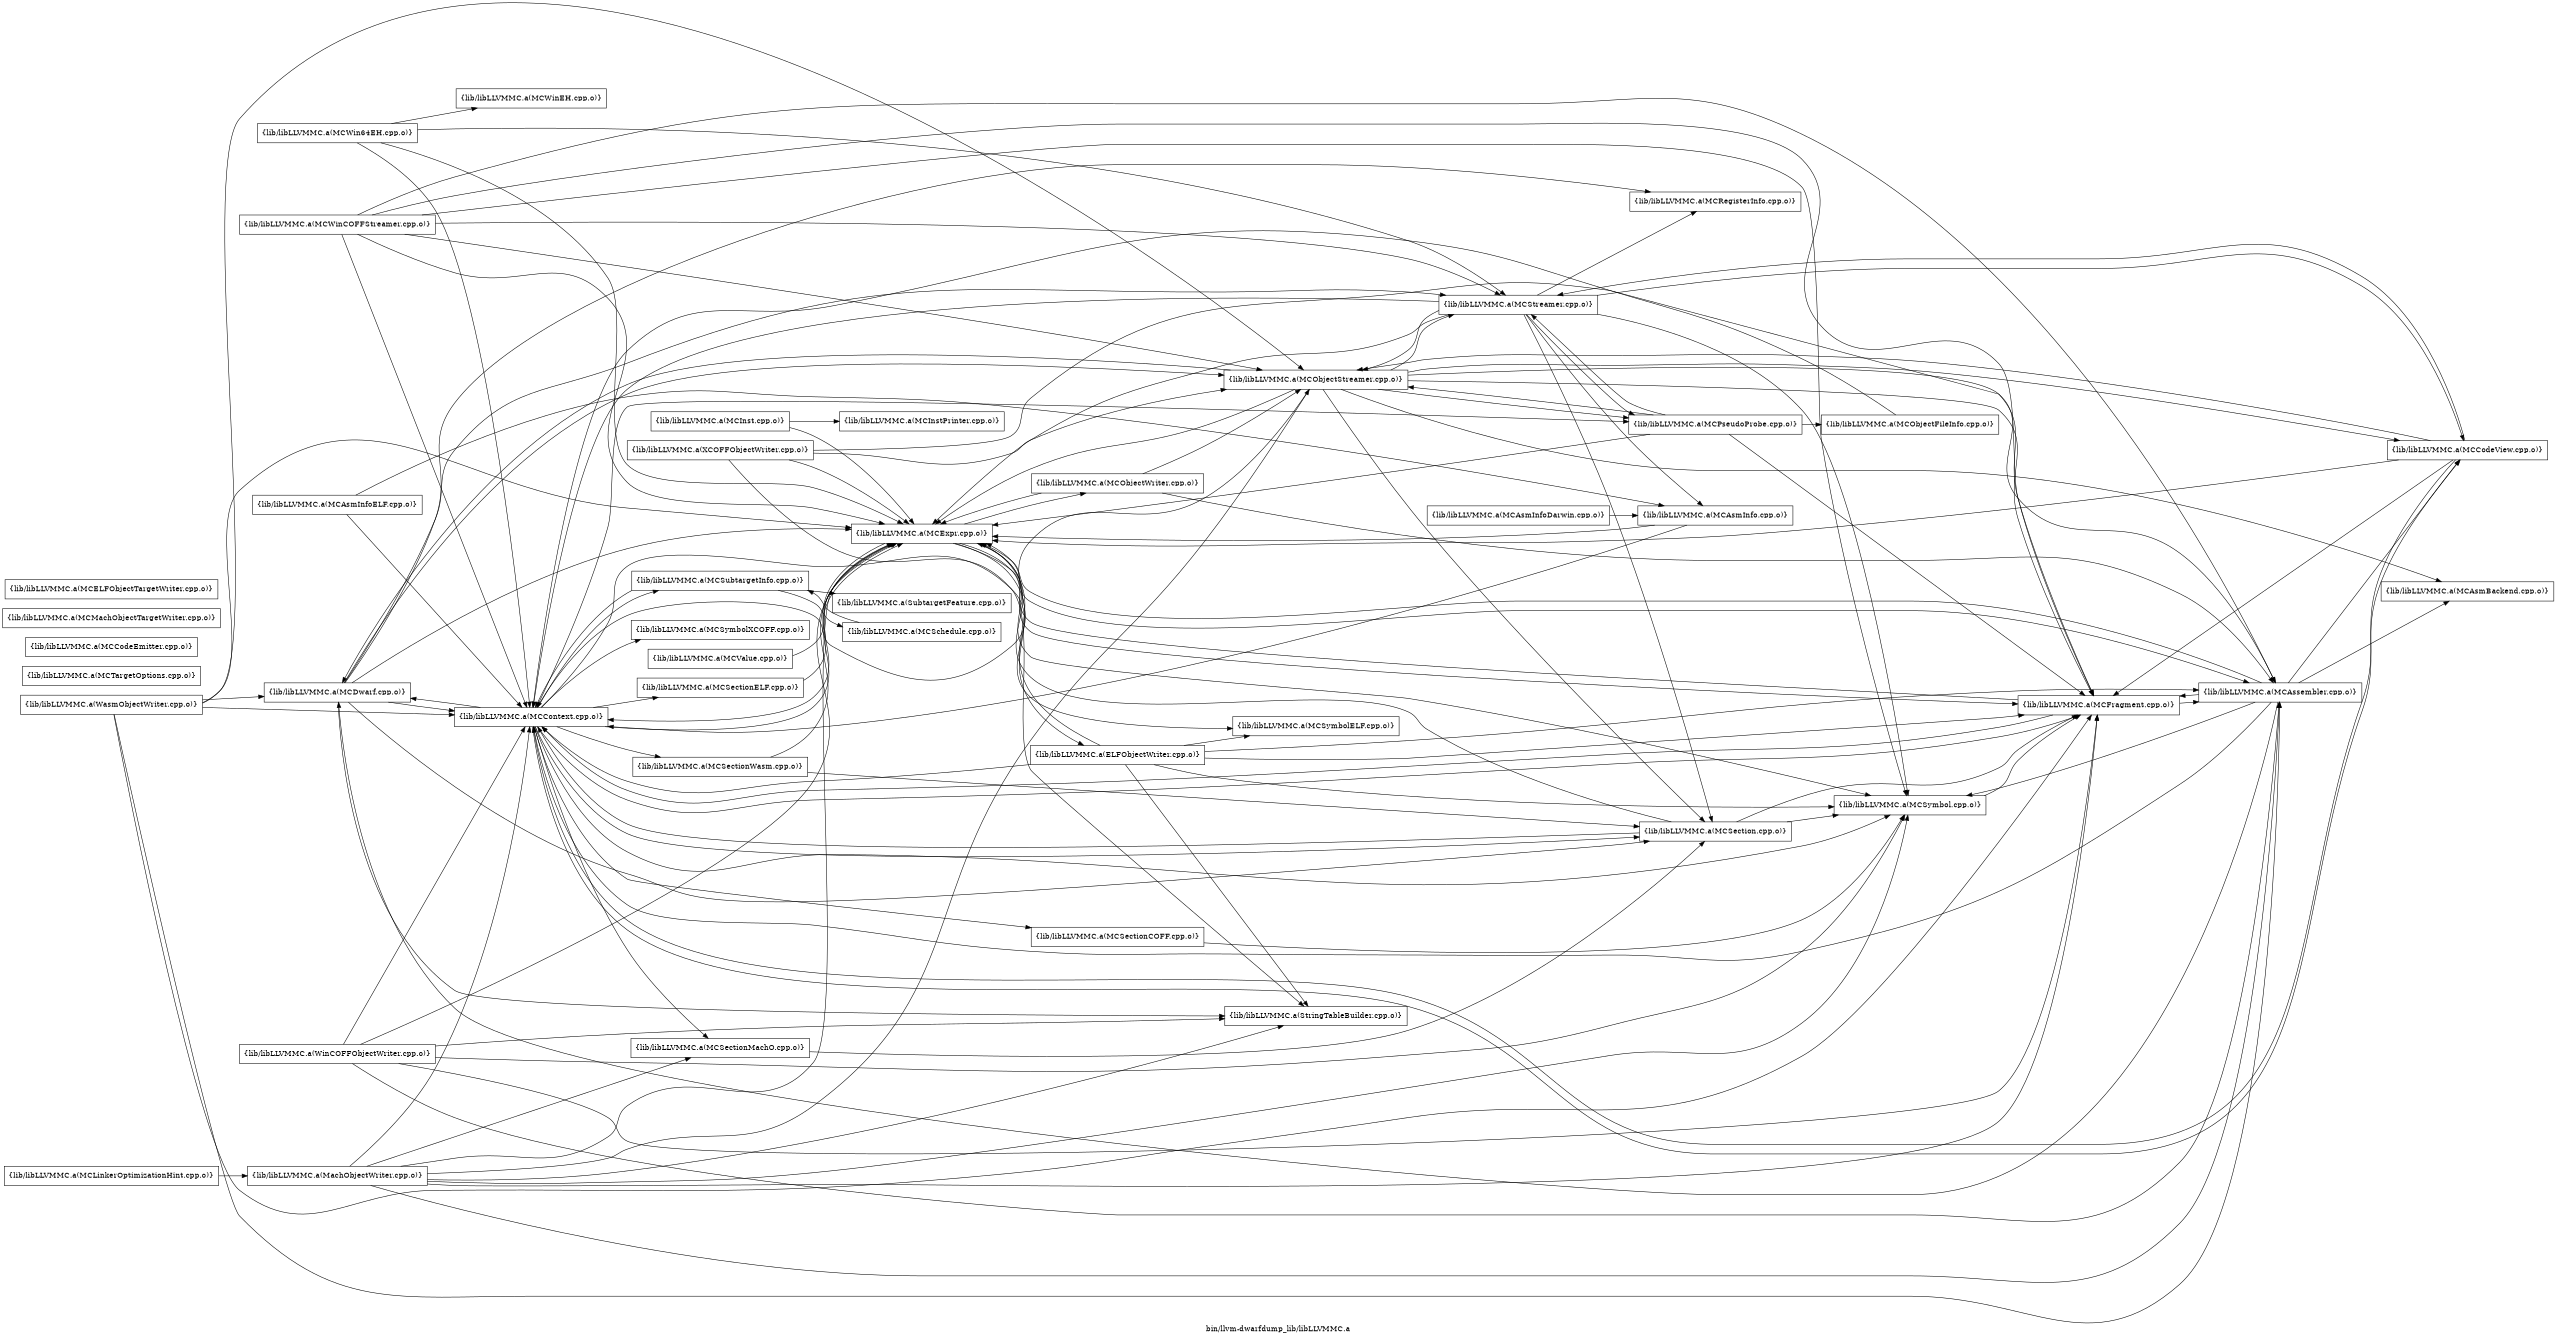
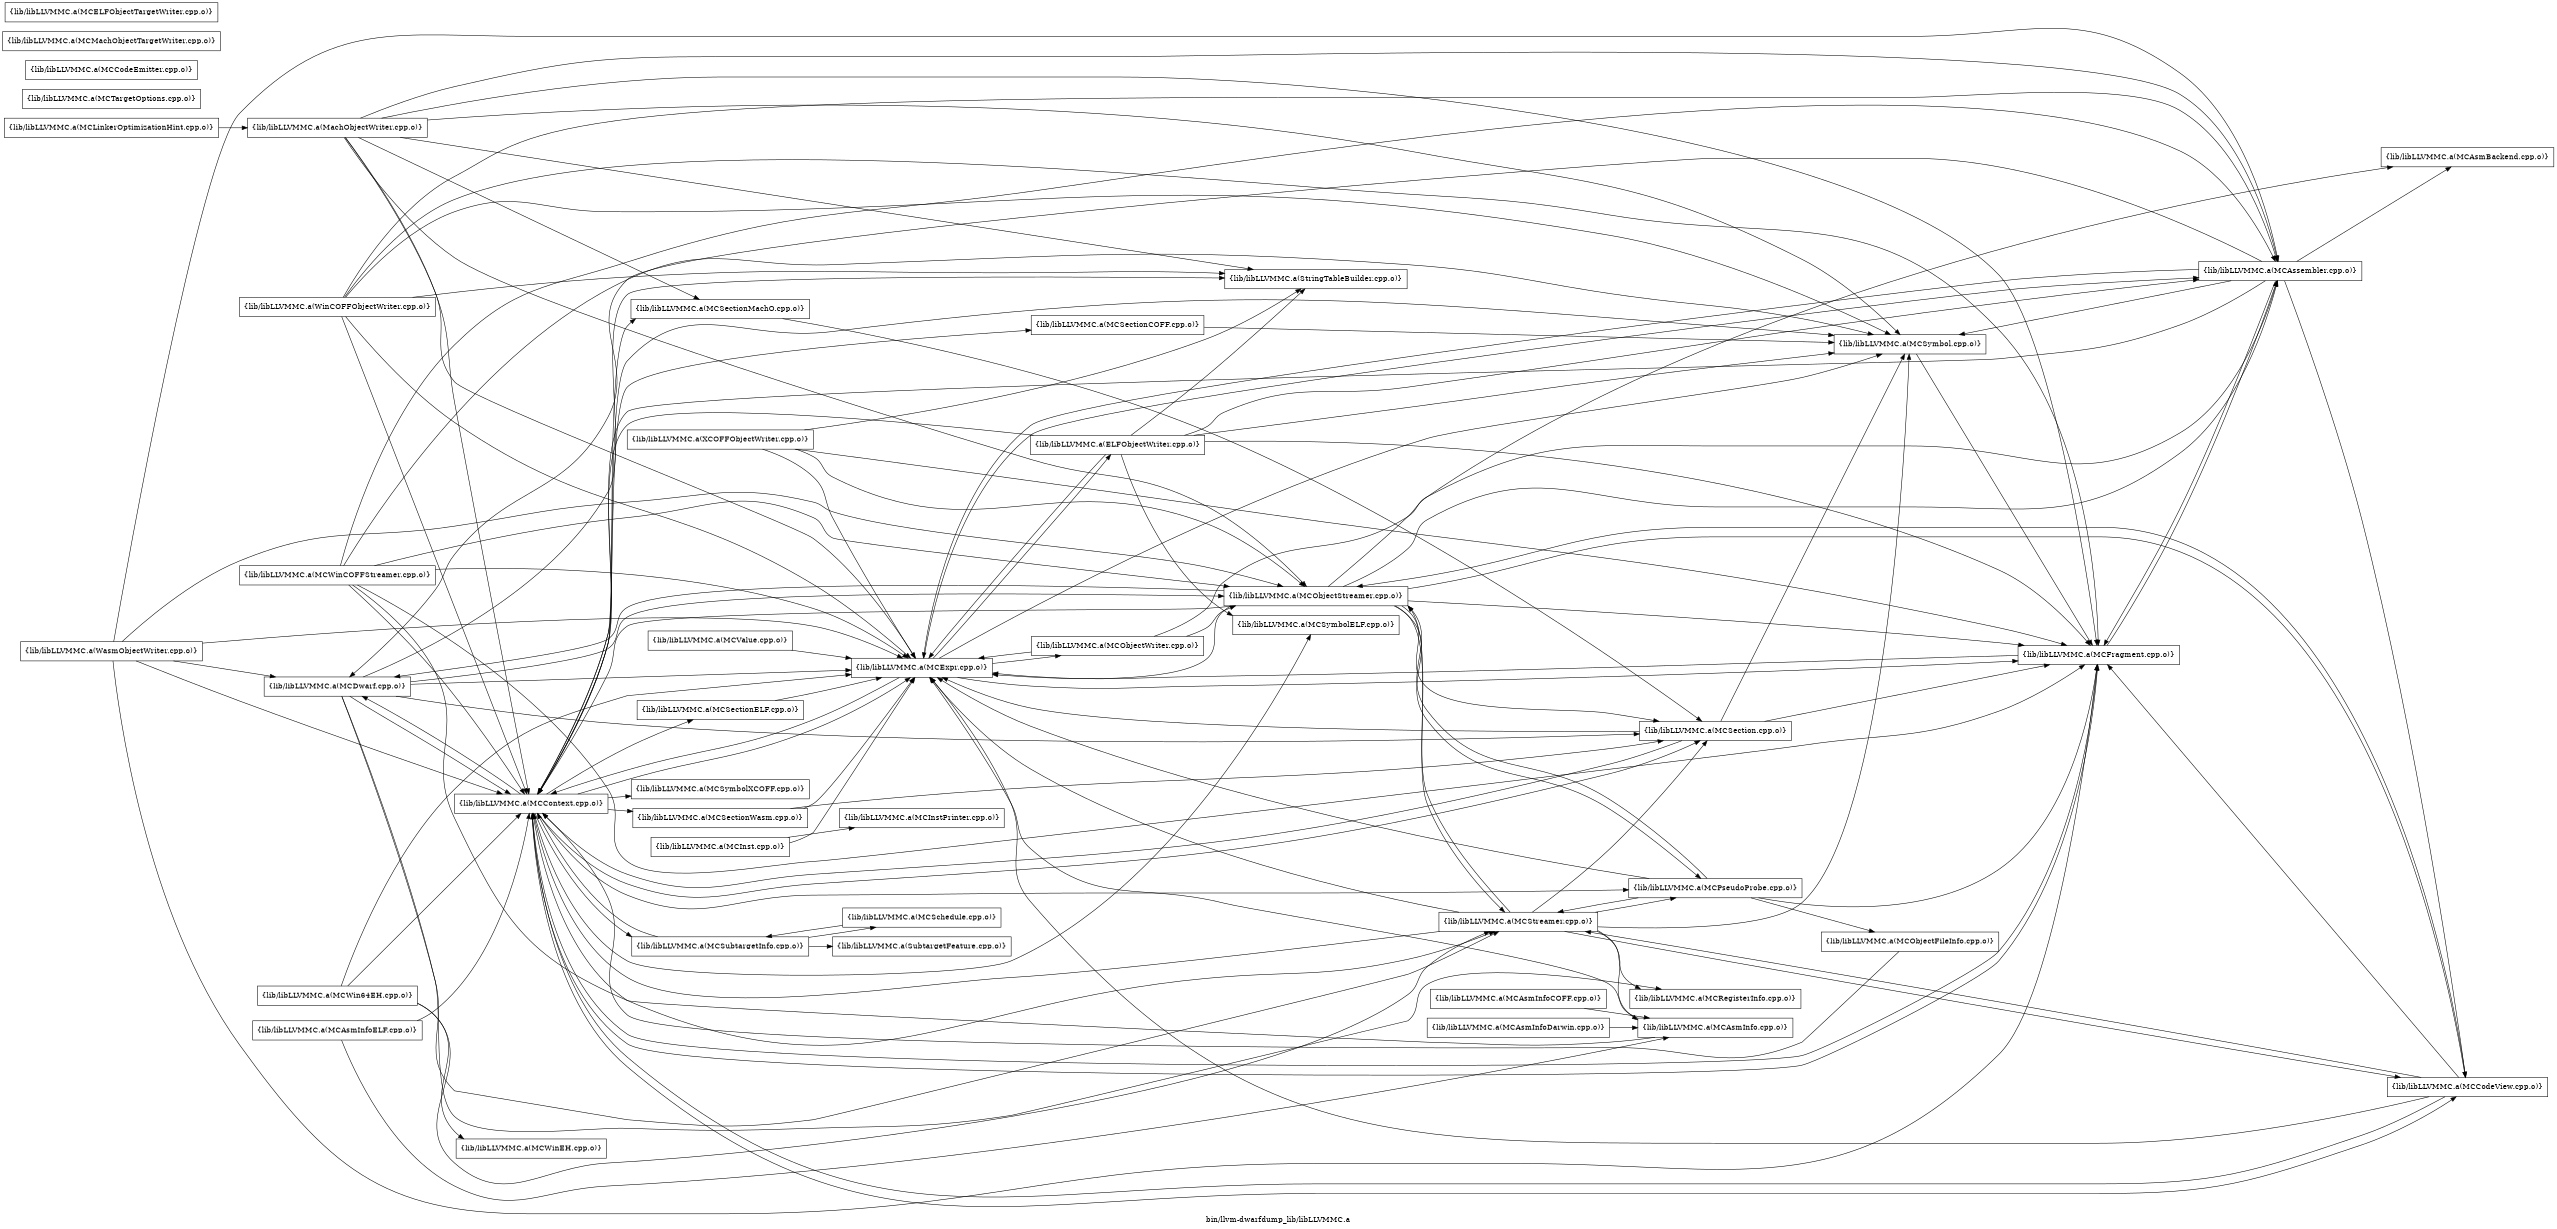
node "{lib/libLLVMMC.a(MCAsmInfoCOFF.cpp.o)}": added
